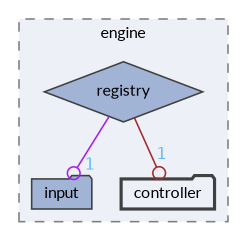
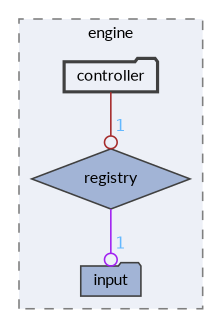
edge "registry" -> "controller": reversed
